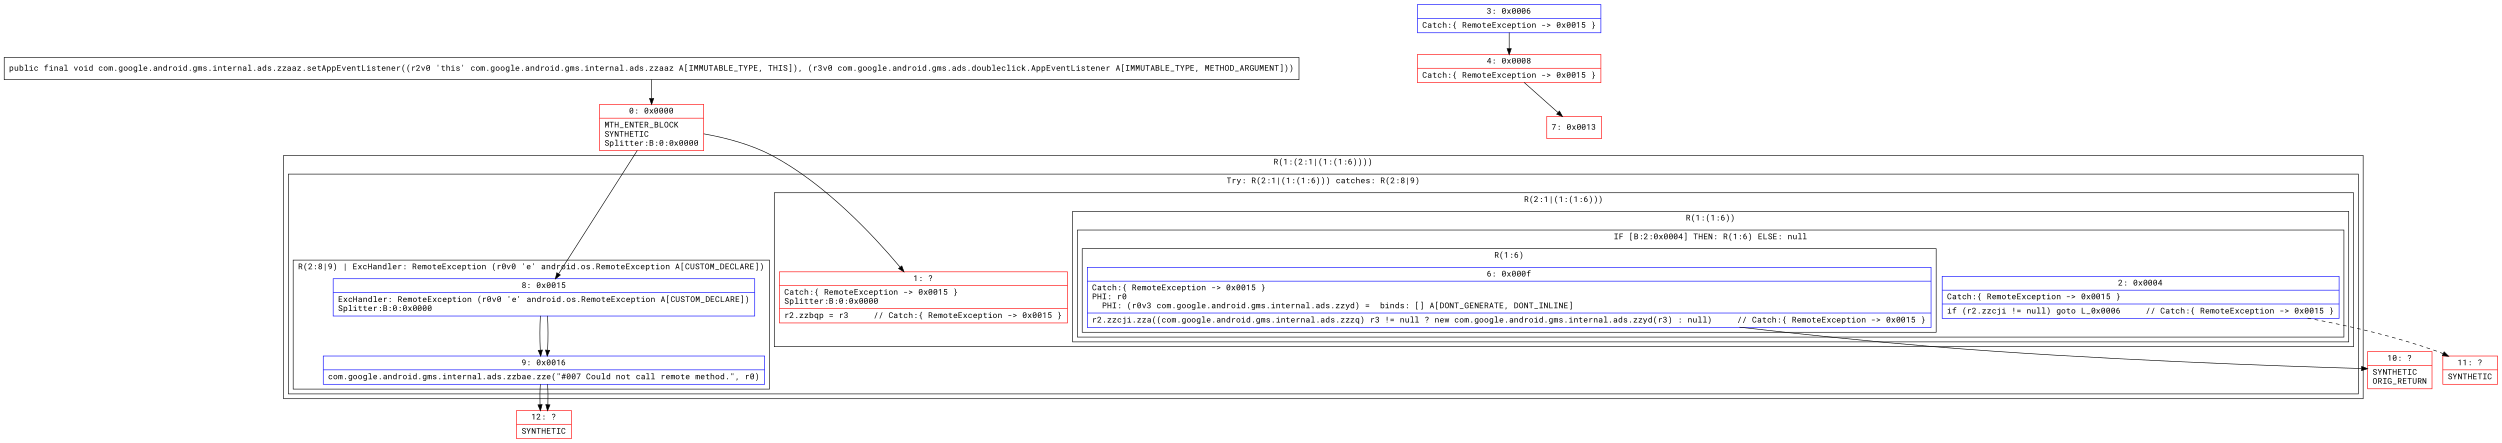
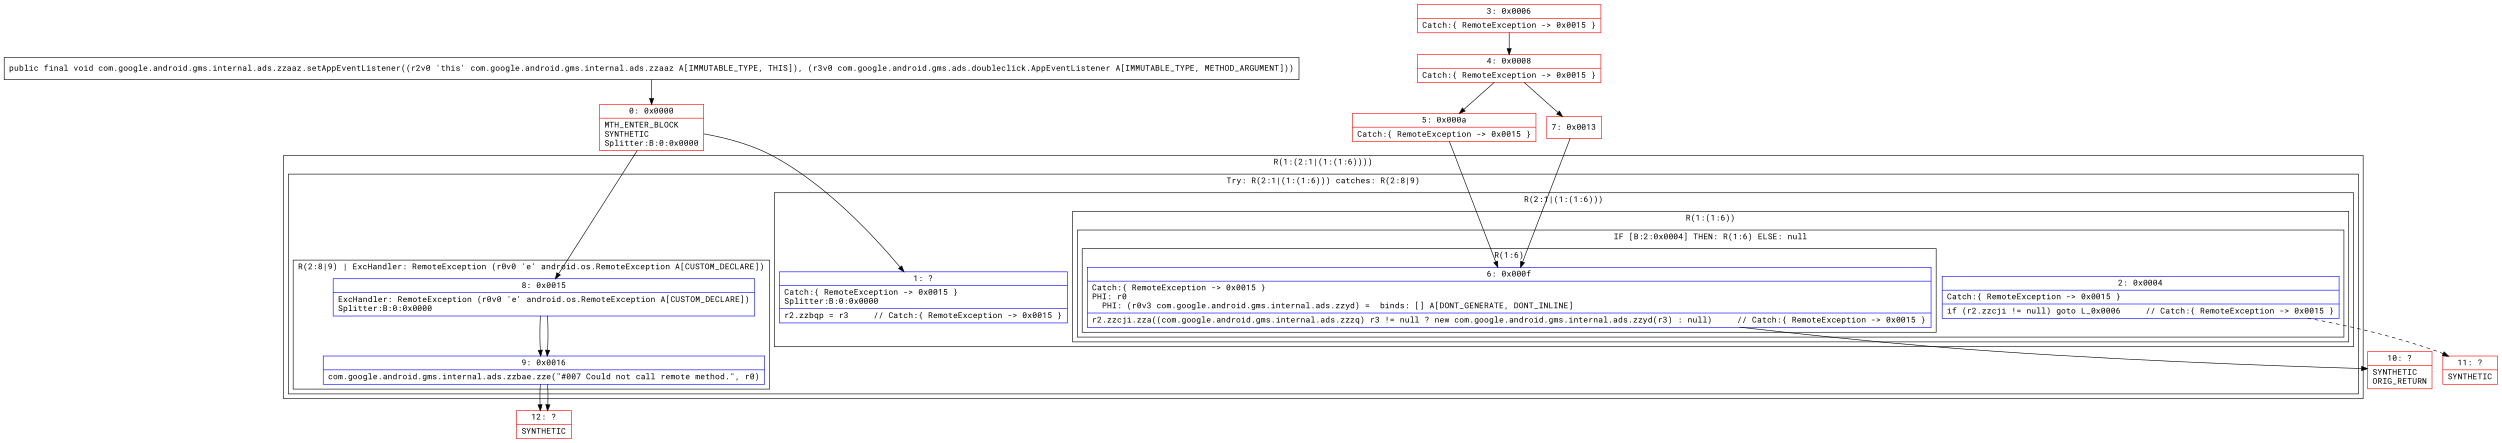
node "3: 0x0006": color blue -> red
node "5: 0x000a": added
edge "7: 0x0013" -> "6: 0x000f": added
node "1: ?": color red -> blue
